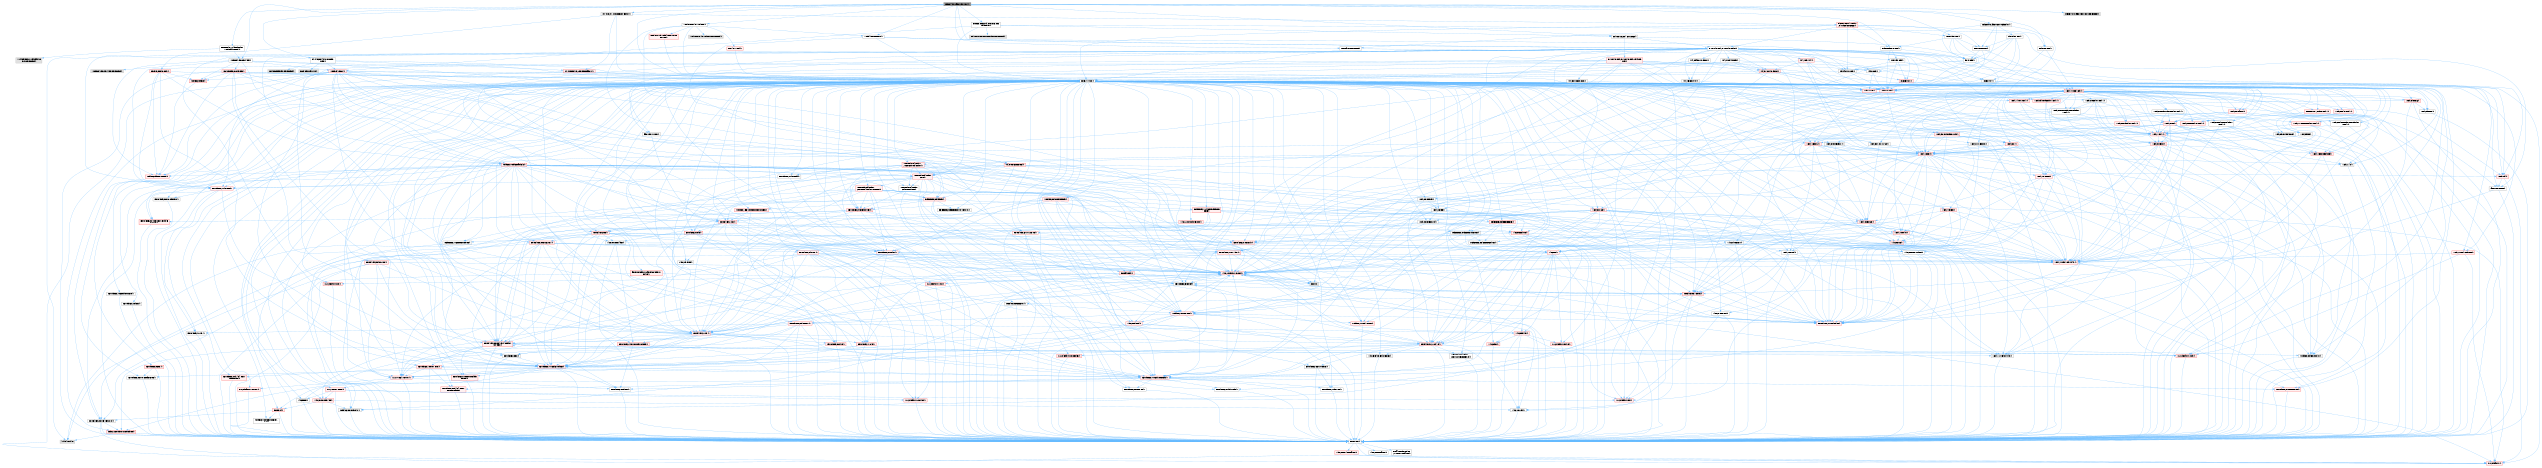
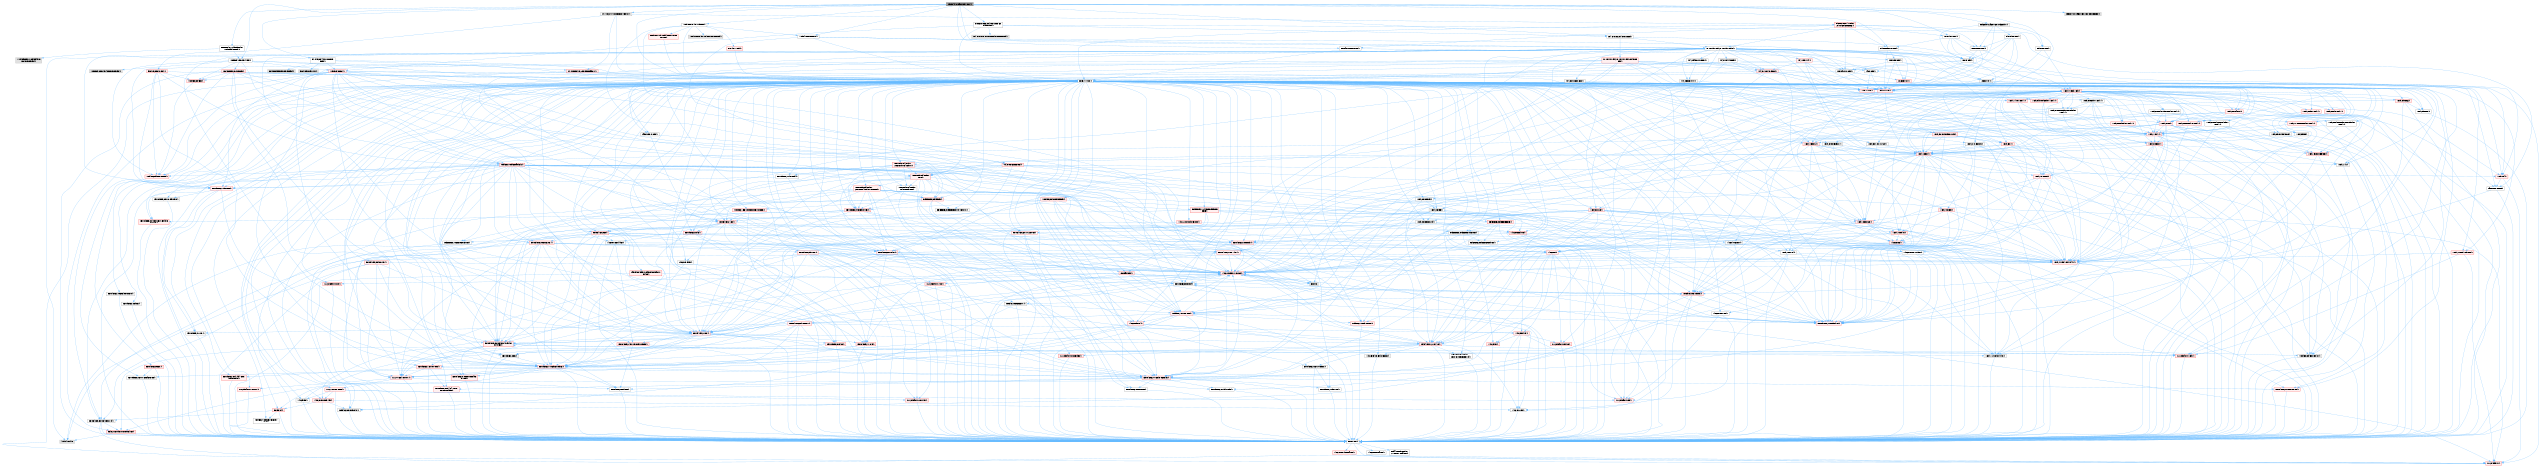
node "SparseArray/OrthoMatrix.h": label "SparseArray/OrthoMatrix.h" -> "Math/OrthoMatrix.h"
